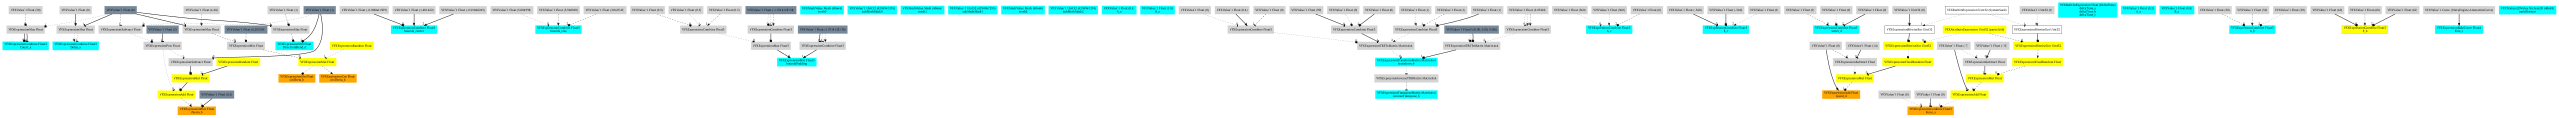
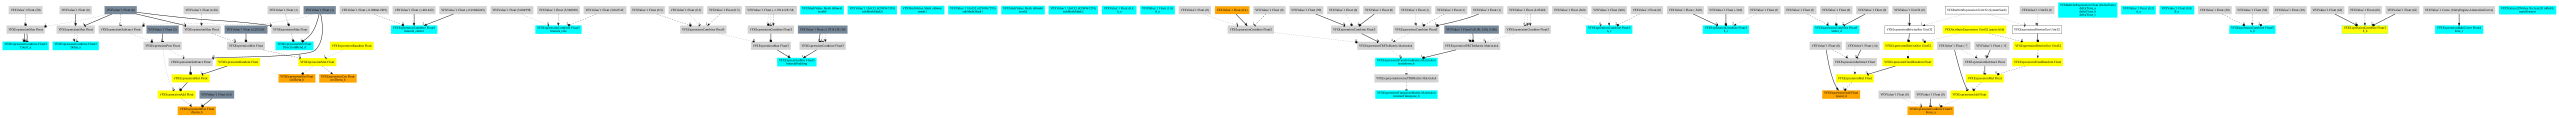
node "VFXValue`1 Float (-1.701412E+38)": fillcolor lightslategray -> lightgray
node "VFXValue`1 Float (0.4)": fillcolor lightgray -> orange
edge "VFXValue`1 Float (-0.008661509)" -> "VFXExpressionCombine Float3 bounds_center": style bold -> dashed
edge "VFXValue`1 Float (6.283185)" -> "VFXExpressionMin Float": style dashed -> bold
